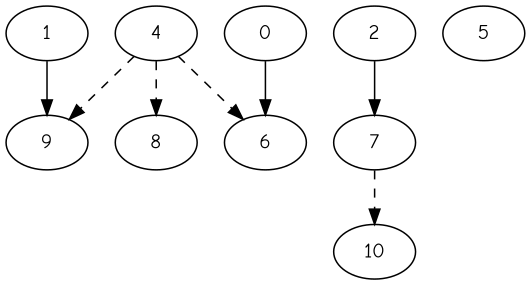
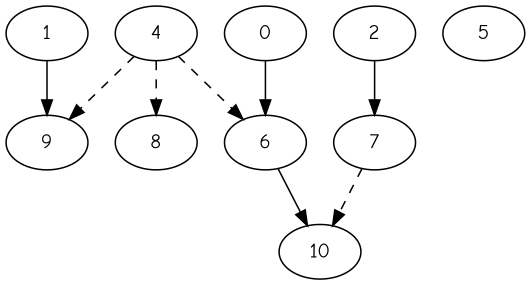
edge "6" -> "10": added
